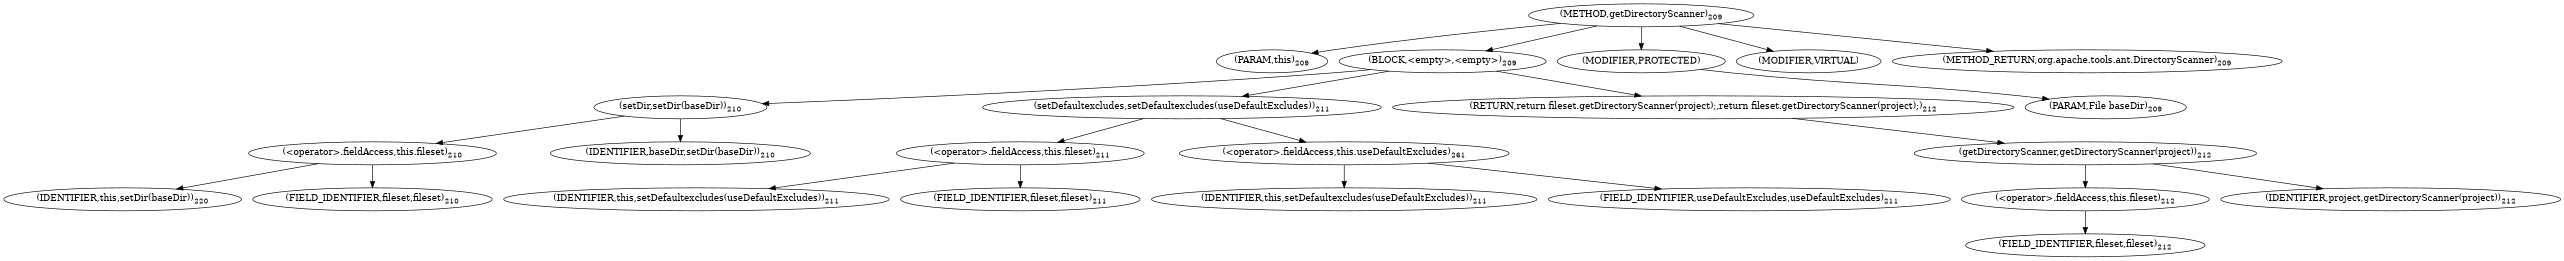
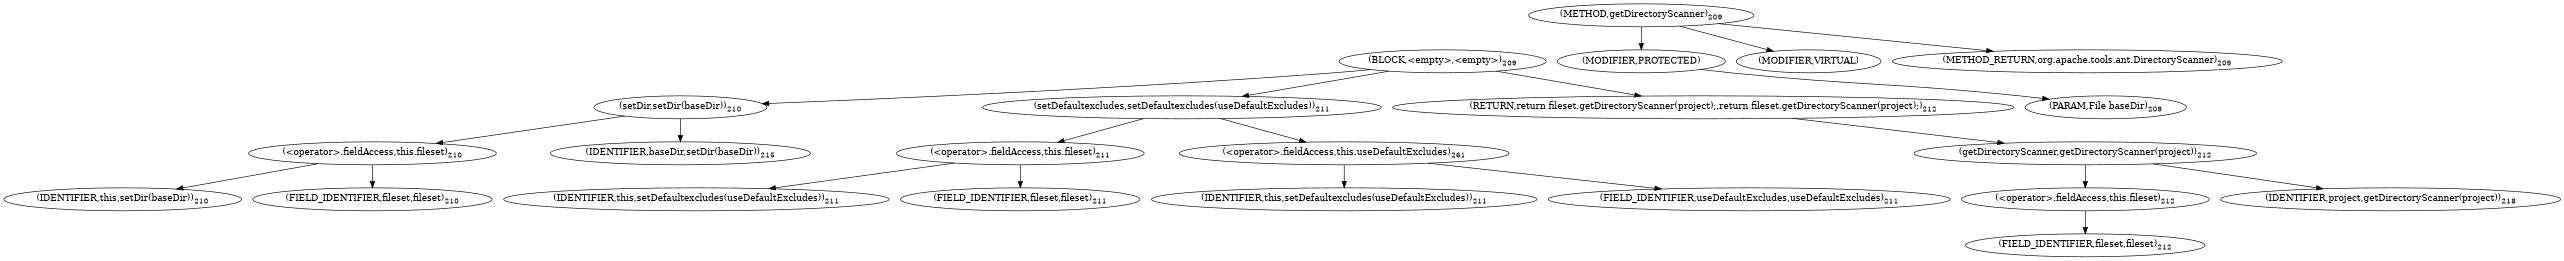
edge "(METHOD,getDirectoryScanner)" -> "(BLOCK,<empty>,<empty>)": removed
node "(PARAM,this)": removed
node "(IDENTIFIER,baseDir,setDir(baseDir))": text "210" -> "215"
node "(IDENTIFIER,this,setDir(baseDir))": text "220" -> "210"
node "(IDENTIFIER,project,getDirectoryScanner(project))": text "212" -> "218"
